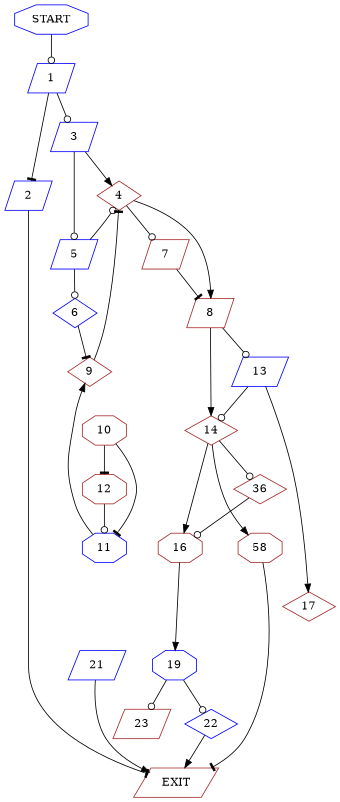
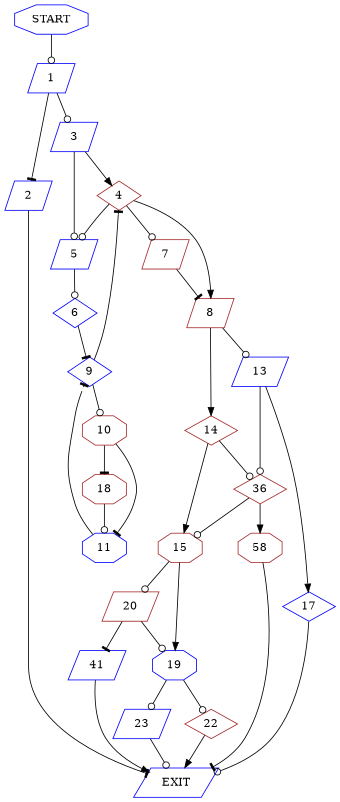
edge "5" -> "4": reversed
node "9": color brown -> blue
edge "9" -> "10": added
edge "13" -> "14": now "13" -> "36"
edge "11" -> "9": arrowhead normal -> tee
node "12": label "12" -> "18"
edge "14" -> "58": now "36" -> "58"
node "16": label "16" -> "15"
node "20": added
node "17": color brown -> blue
node "21": label "21" -> "41"
edge "17" -> "EXIT": added
node "23": color brown -> blue
node "22": color blue -> brown
edge "23" -> "EXIT": added
node "EXIT": color brown -> blue
